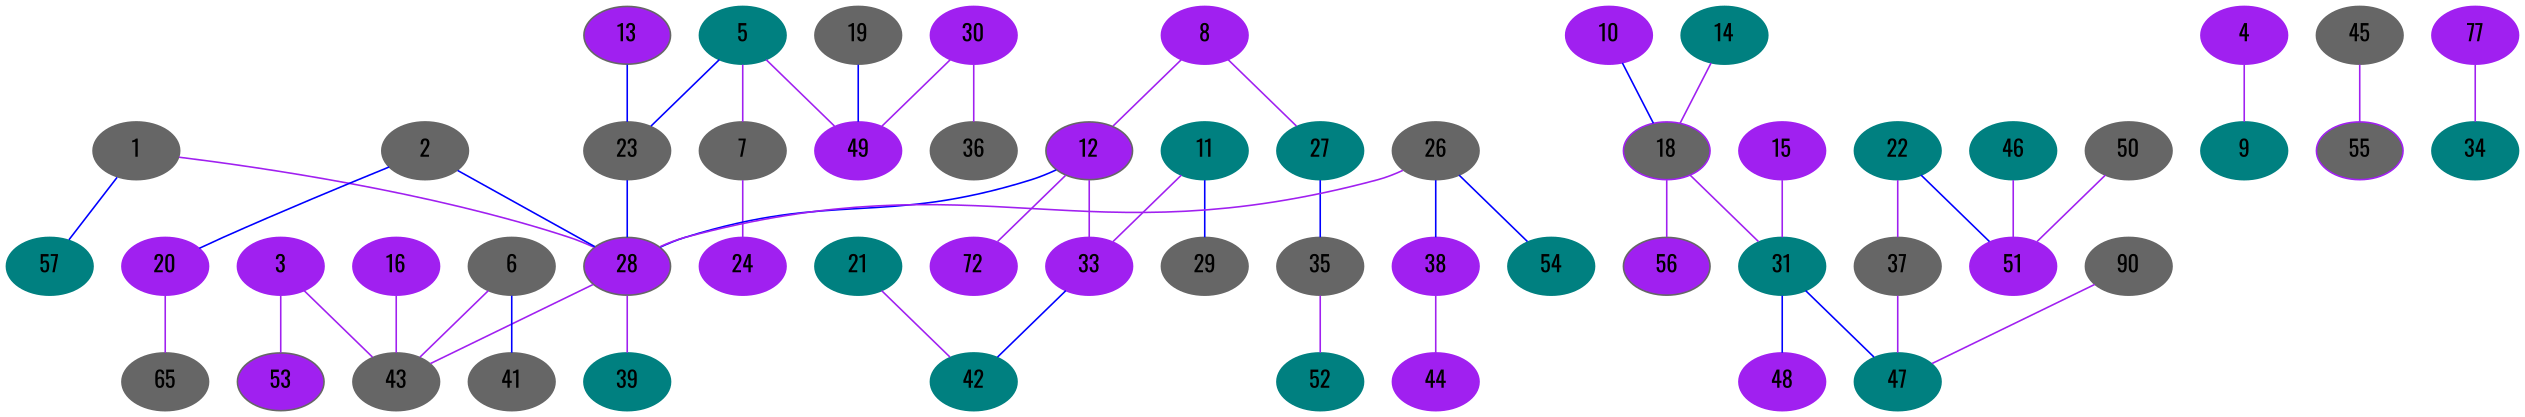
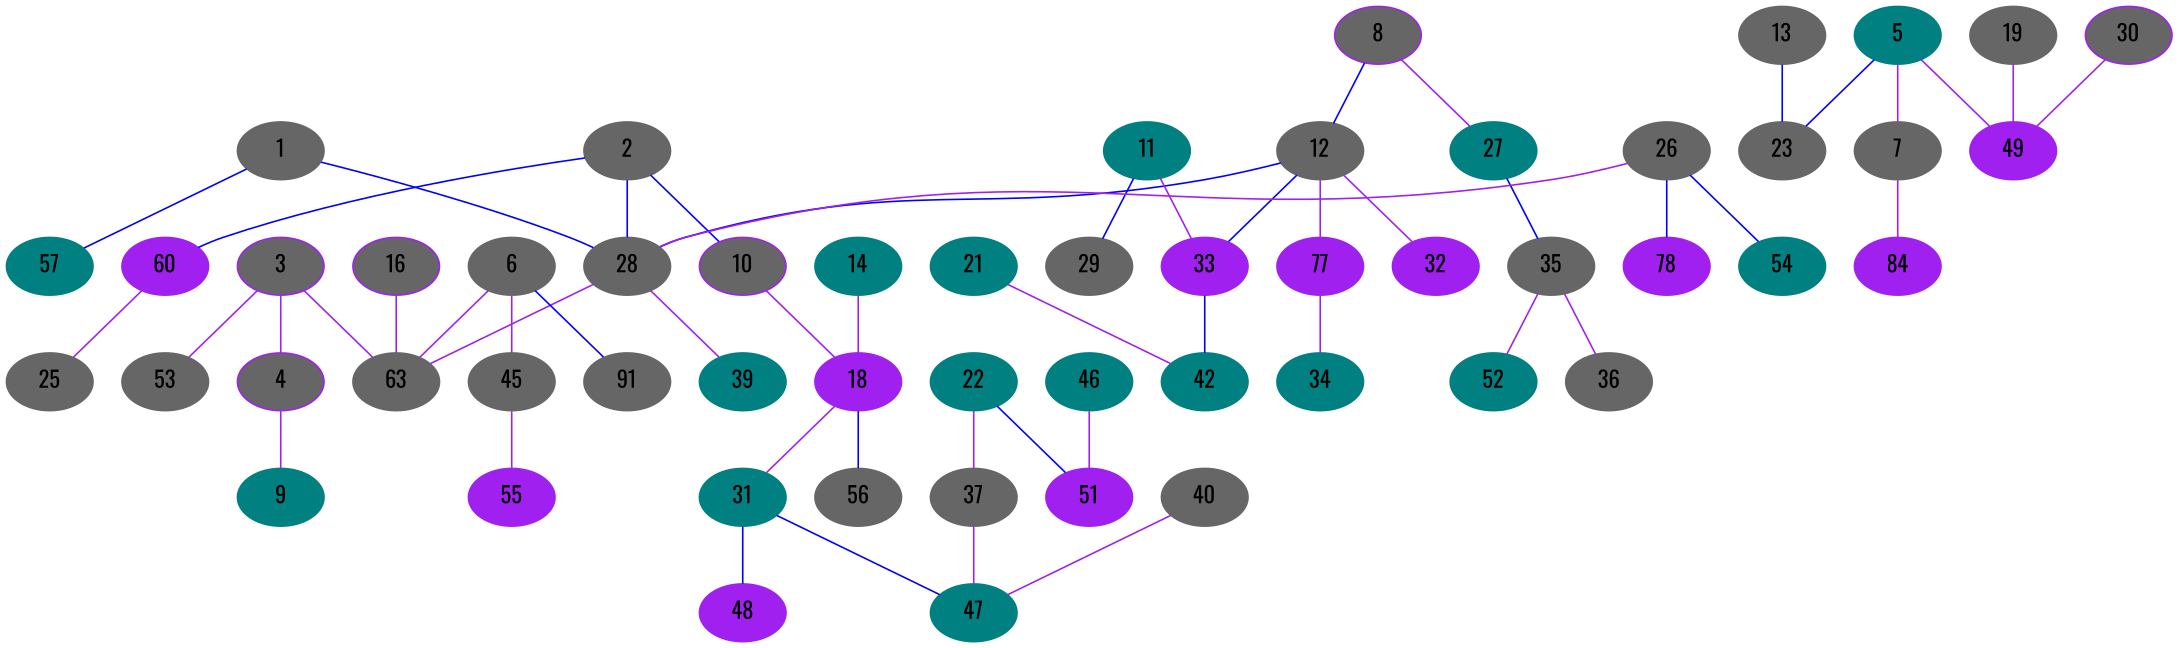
node "13": fillcolor purple -> gray40
node "30": fillcolor purple -> gray40
node "8": fillcolor purple -> gray40
node "10": fillcolor purple -> gray40
node "4": fillcolor purple -> gray40
edge "19" -- "49": color blue -> purple
edge "30" -- "36": now "35" -- "36"
edge "8" -- "12": color purple -> blue
edge "10" -- "18": color blue -> purple
node "12": fillcolor purple -> gray40
node "18": fillcolor gray40 -> purple
node "15": removed
node "50": removed
node "55": fillcolor gray40 -> purple
edge "1" -- "28": color purple -> blue
edge "12" -- "33": color purple -> blue
edge "2" -- "10": added
edge "23" -- "28": removed
edge "12" -- "77": added
edge "18" -- "56": color purple -> blue
node "20": label "20" -> "60"
node "3": fillcolor purple -> gray40
node "16": fillcolor purple -> gray40
node "28": fillcolor purple -> gray40
node "24": label "24" -> "84"
node "72": label "72" -> "32"
node "38": label "38" -> "78"
node "56": fillcolor purple -> gray40
node "90": label "90" -> "40"
edge "6" -- "45": added
edge "3" -- "4": added
node "65": label "65" -> "25"
node "53": fillcolor purple -> gray40
node "43": label "43" -> "63"
node "41": label "41" -> "91"
node "44": removed
